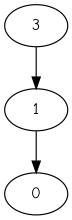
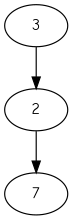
node "1": label "1" -> "2"
node "0": label "0" -> "7"
